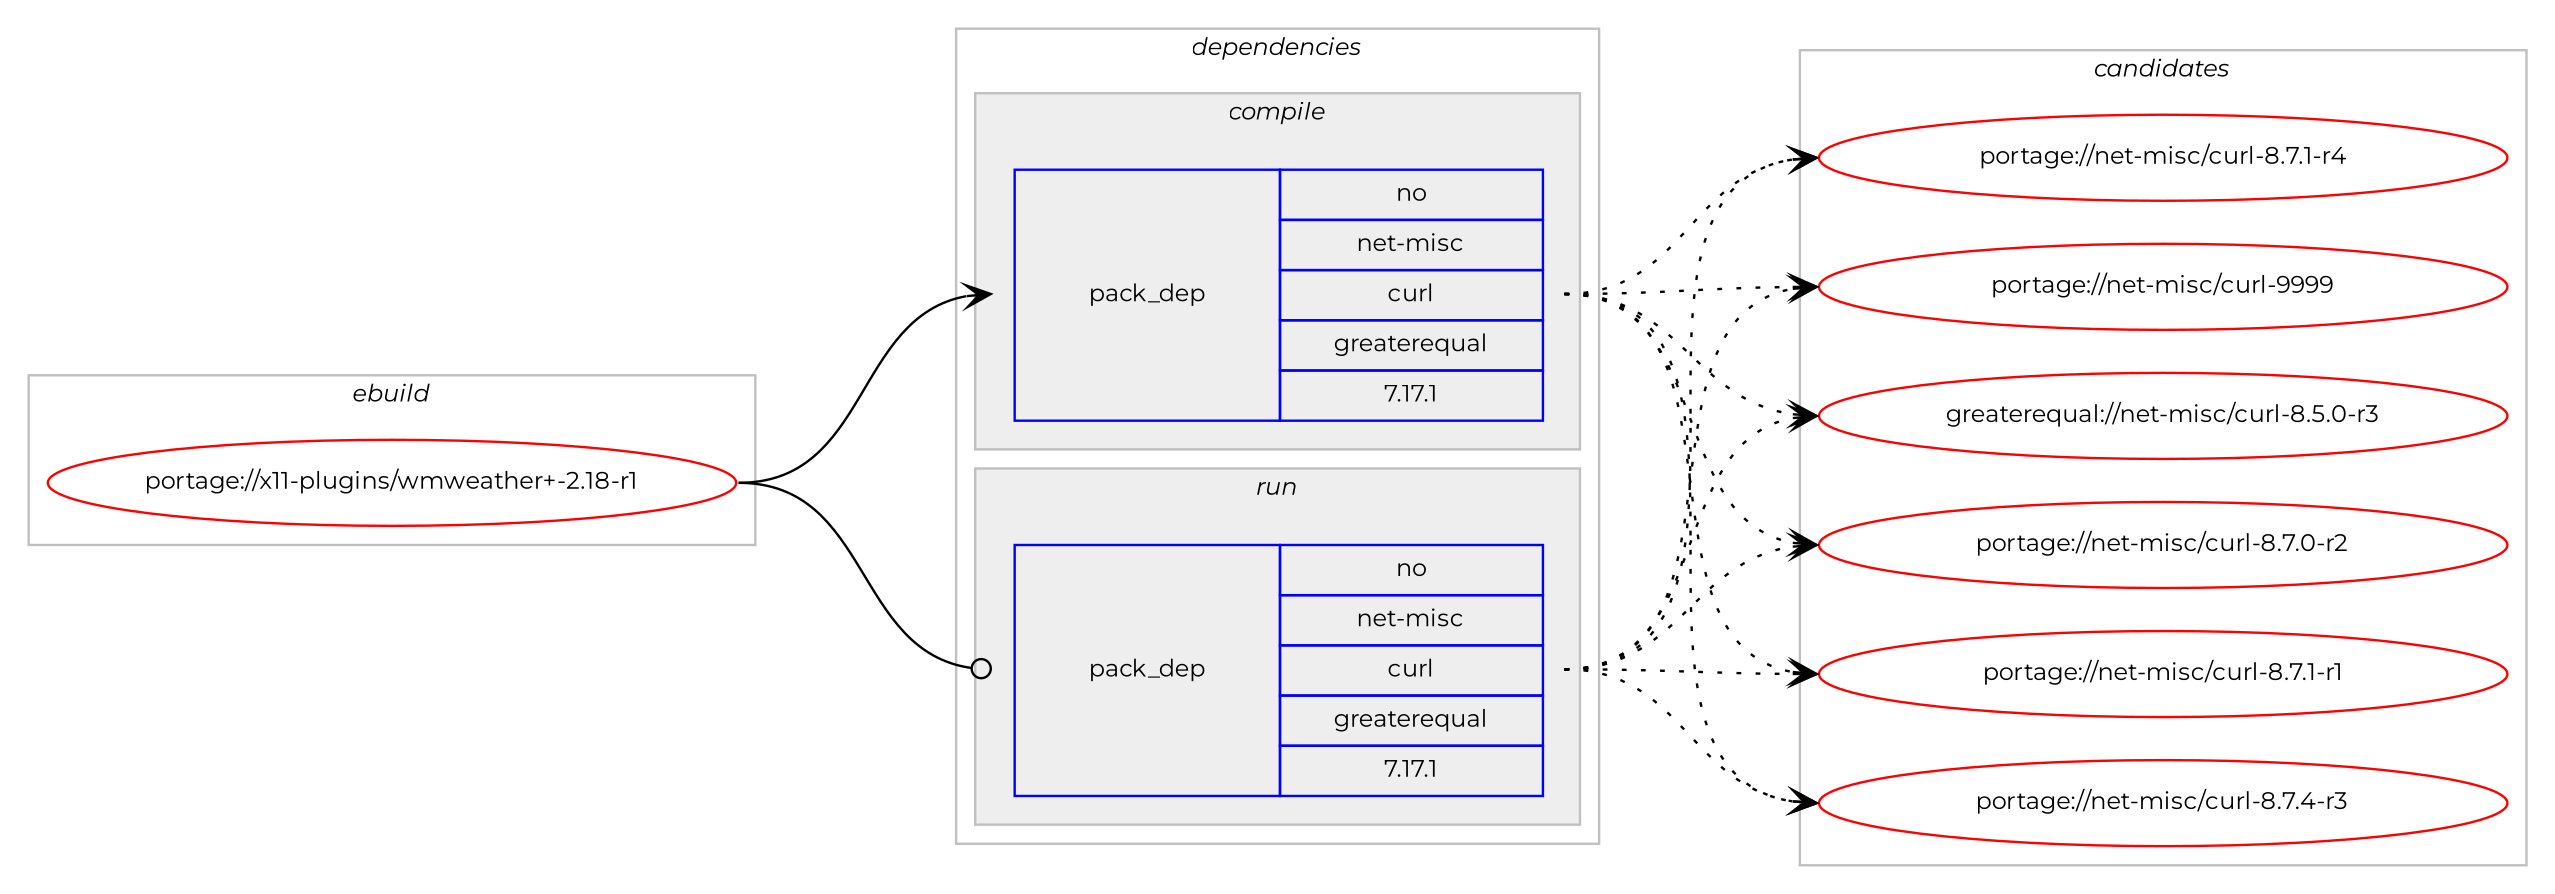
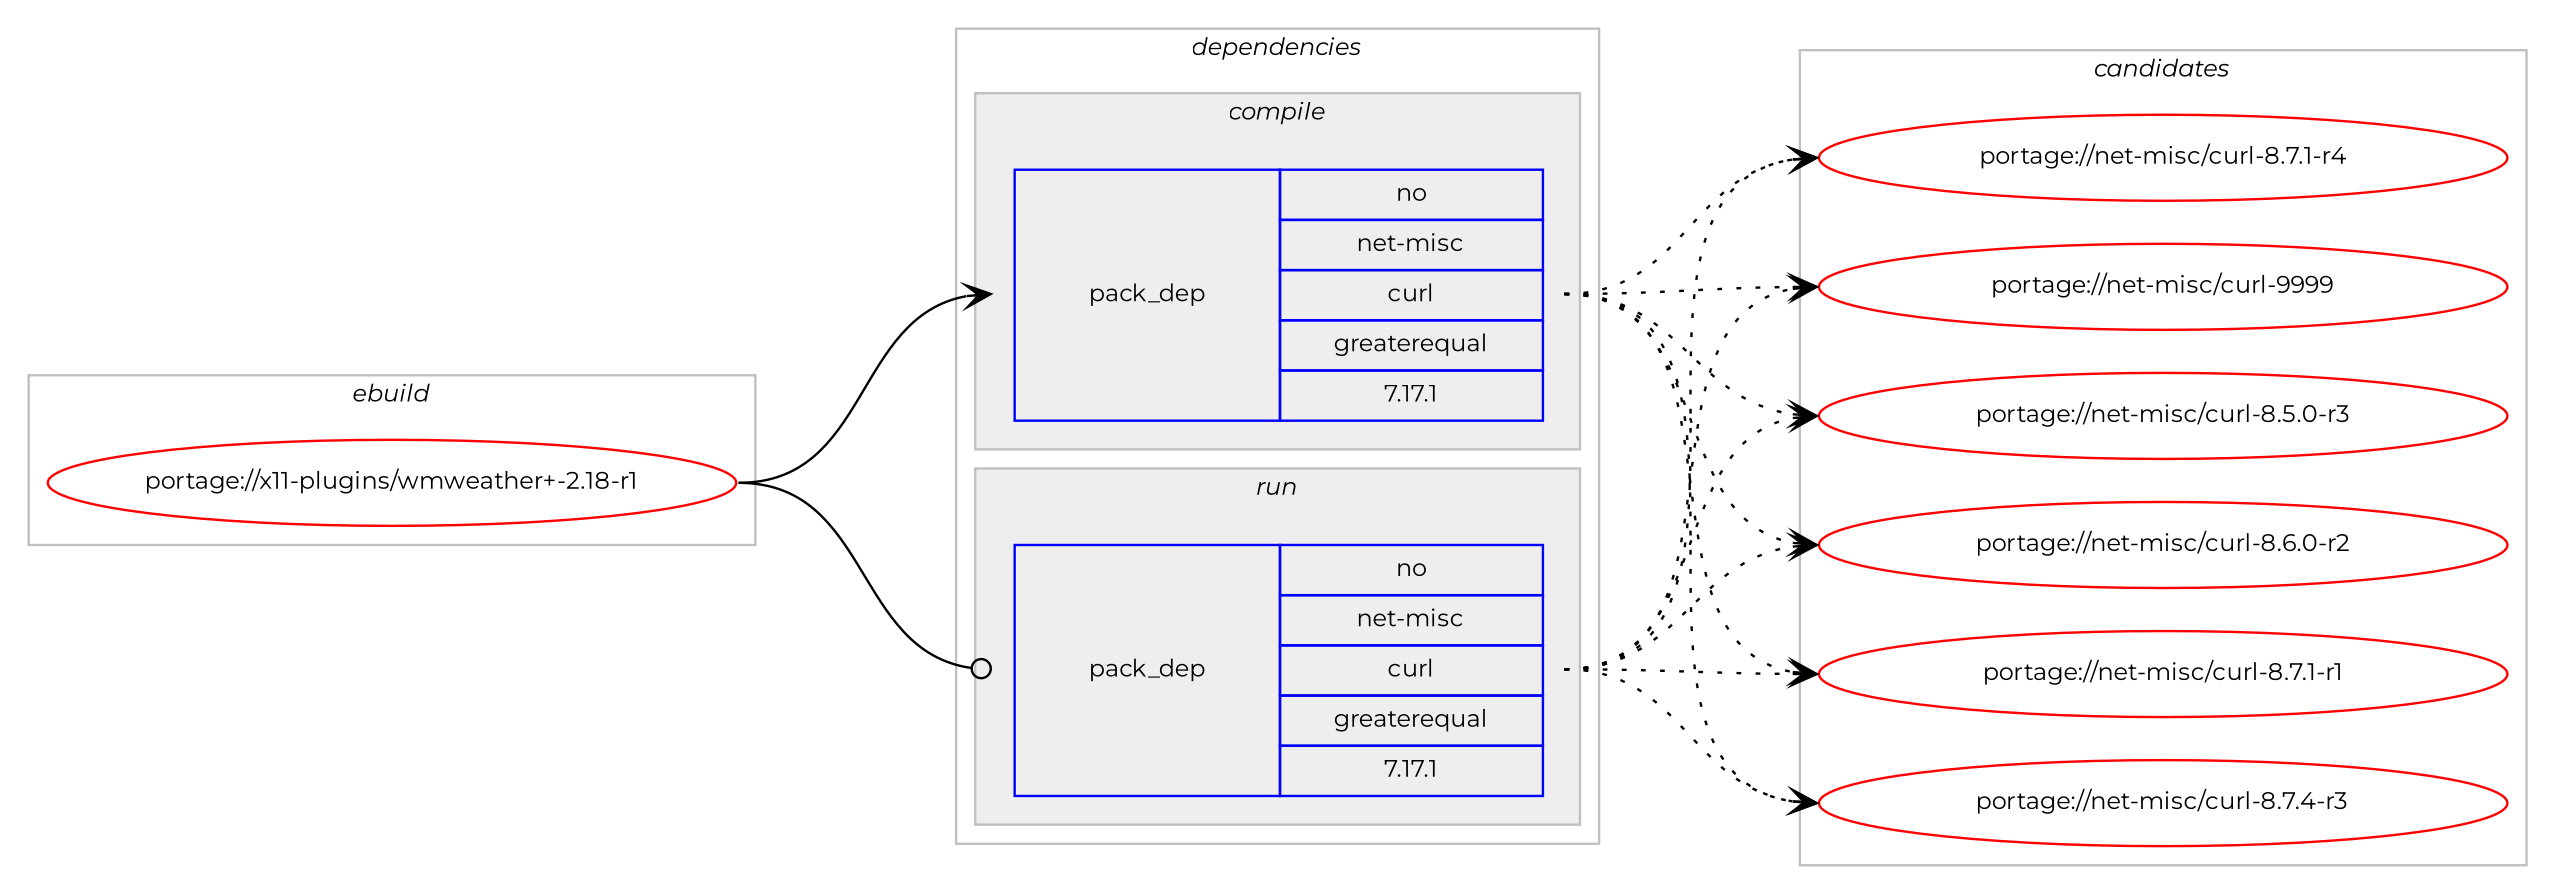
node "greaterequal://net-misc/curl-8.5.0-r3": label "greaterequal://net-misc/curl-8.5.0-r3" -> "portage://net-misc/curl-8.5.0-r3"
node "portage://net-misc/curl-8.7.0-r2": label "portage://net-misc/curl-8.7.0-r2" -> "portage://net-misc/curl-8.6.0-r2"
